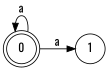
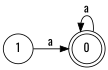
edge "0" -> "1": reversed
